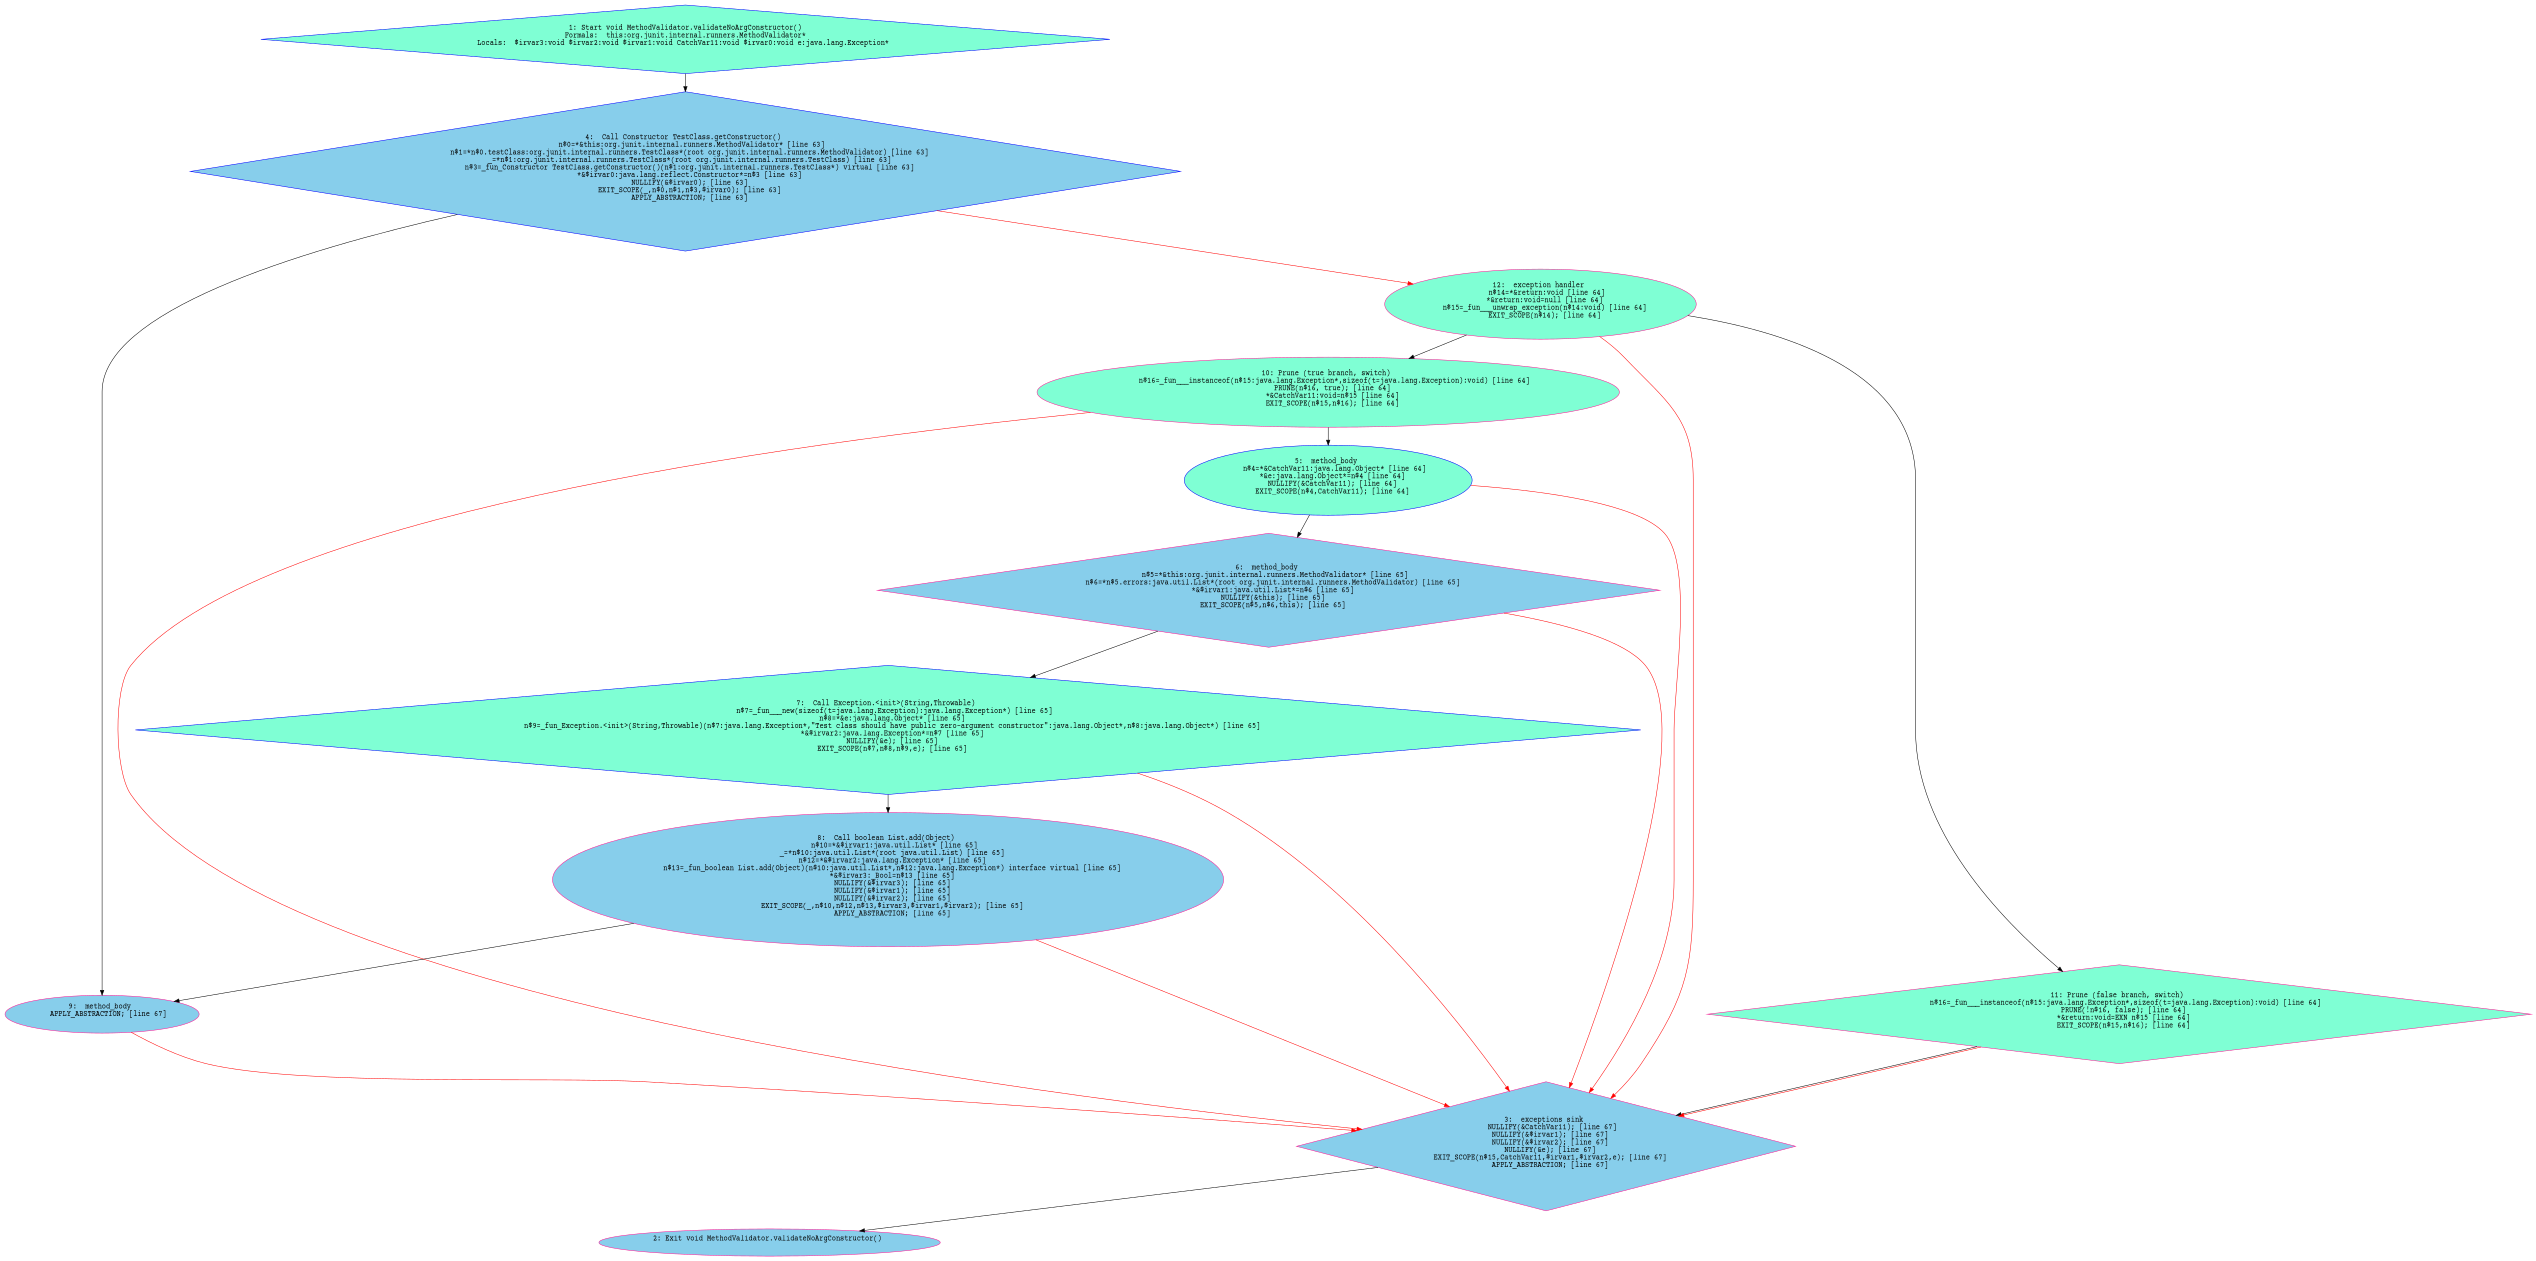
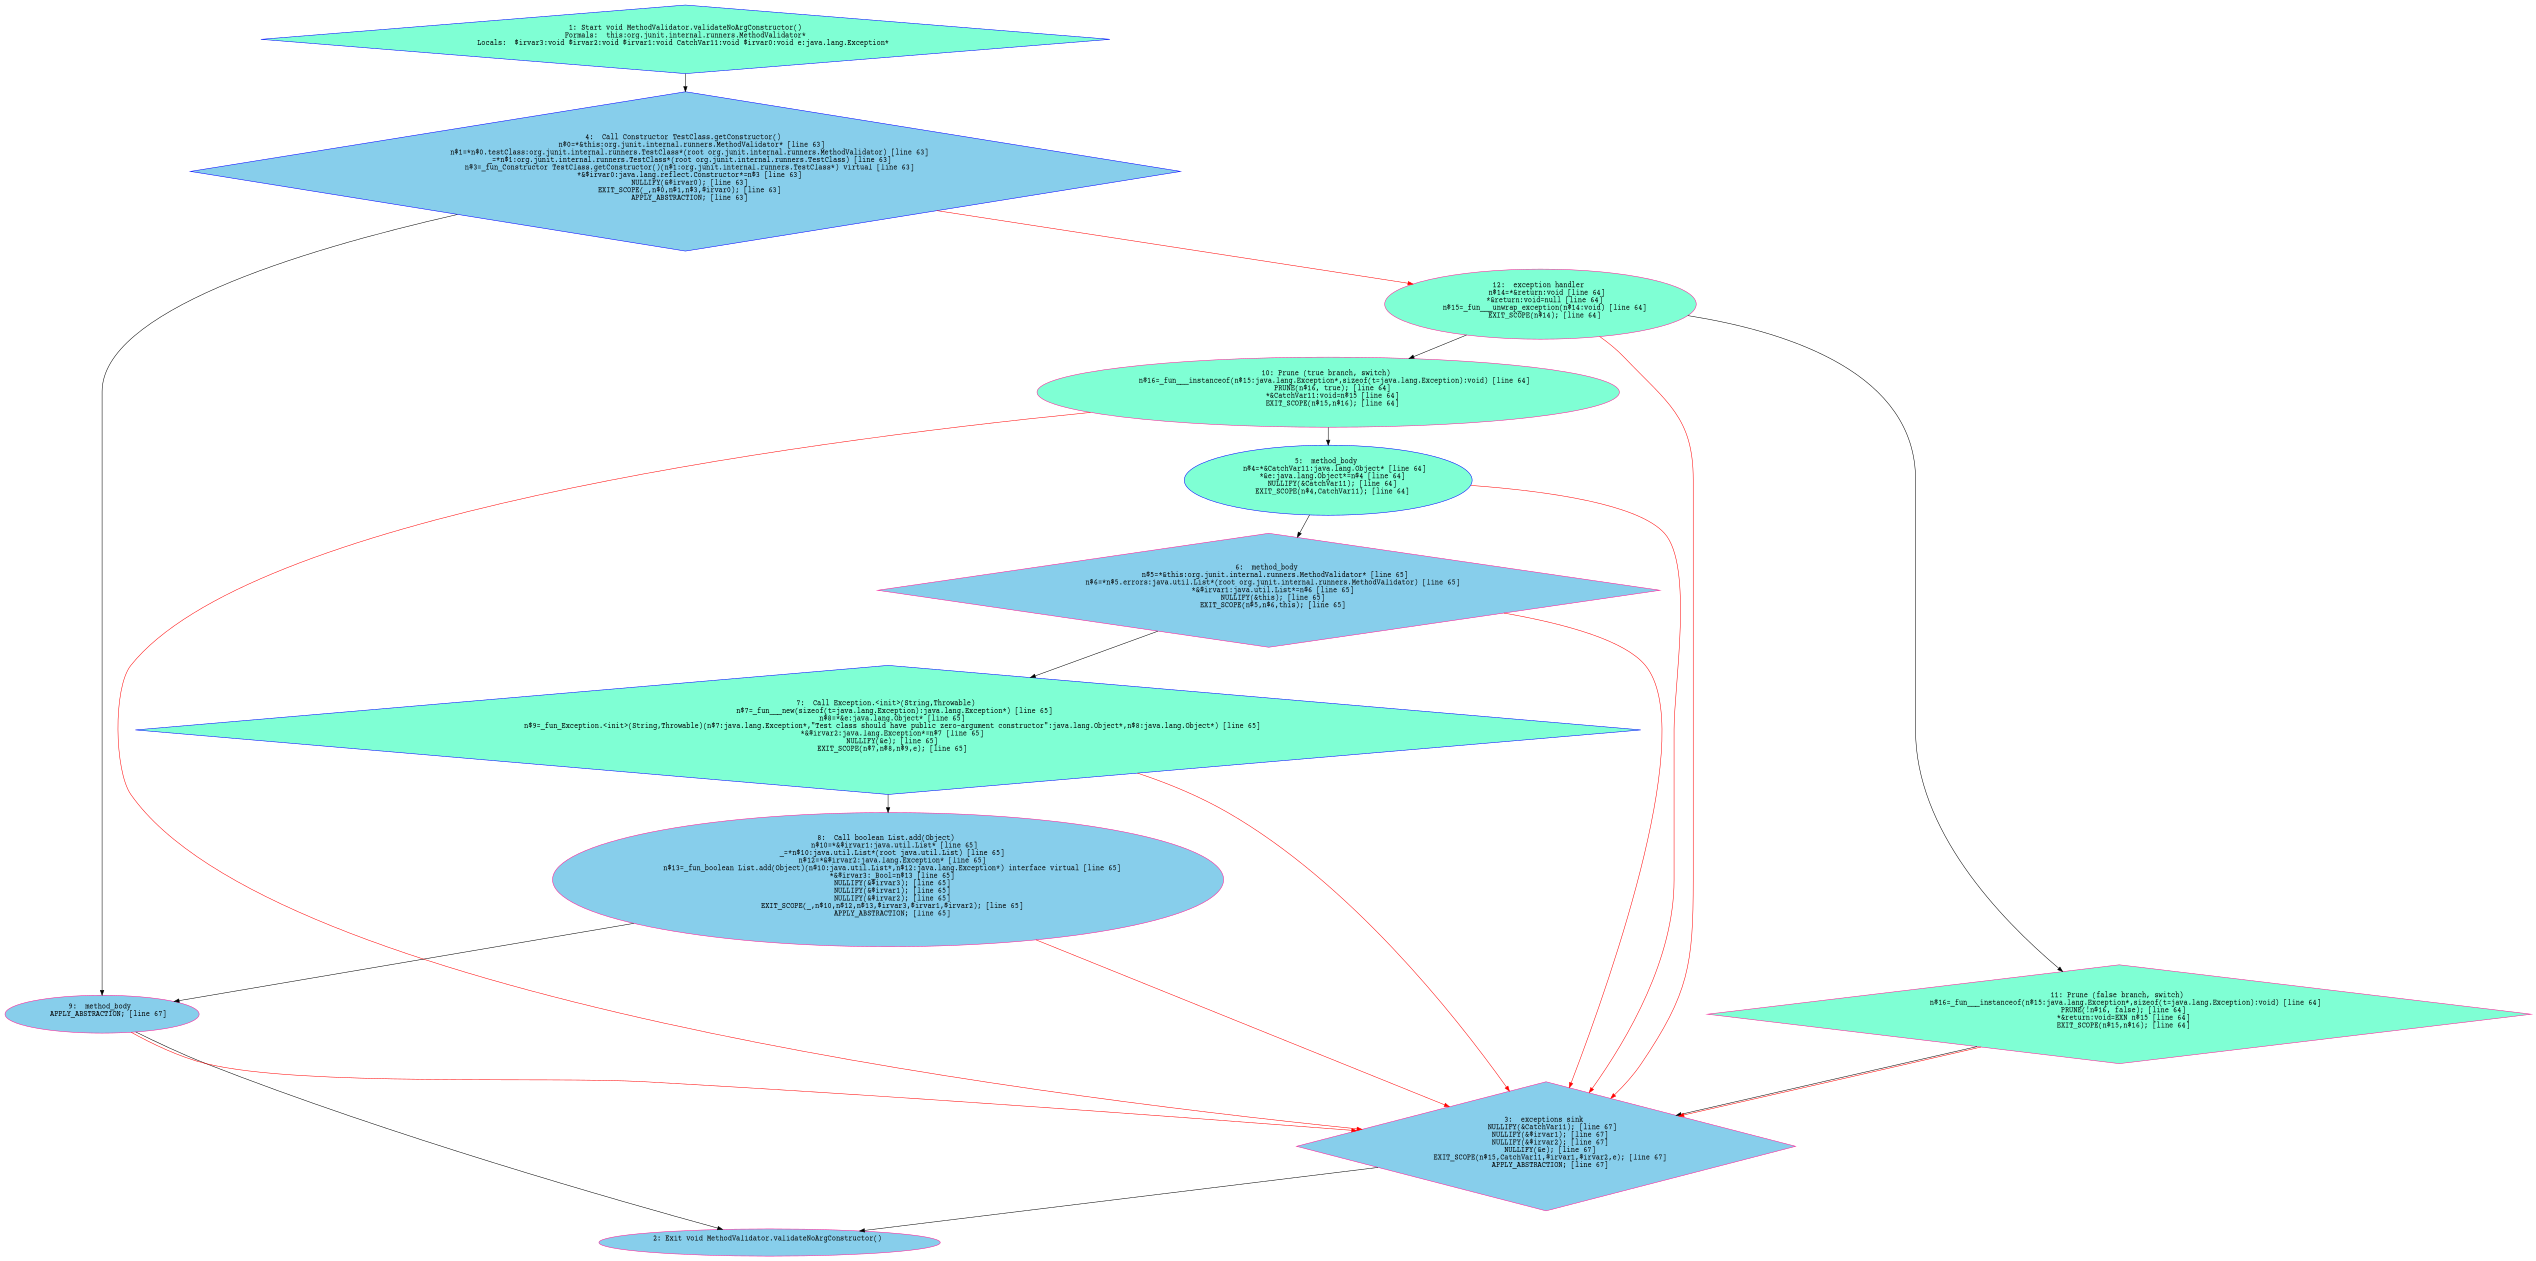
edge "9:  method_body APPLY_ABSTRACTION; [line 67]" -> "2: Exit void MethodValidator.validateNoArgConstructor()": added
